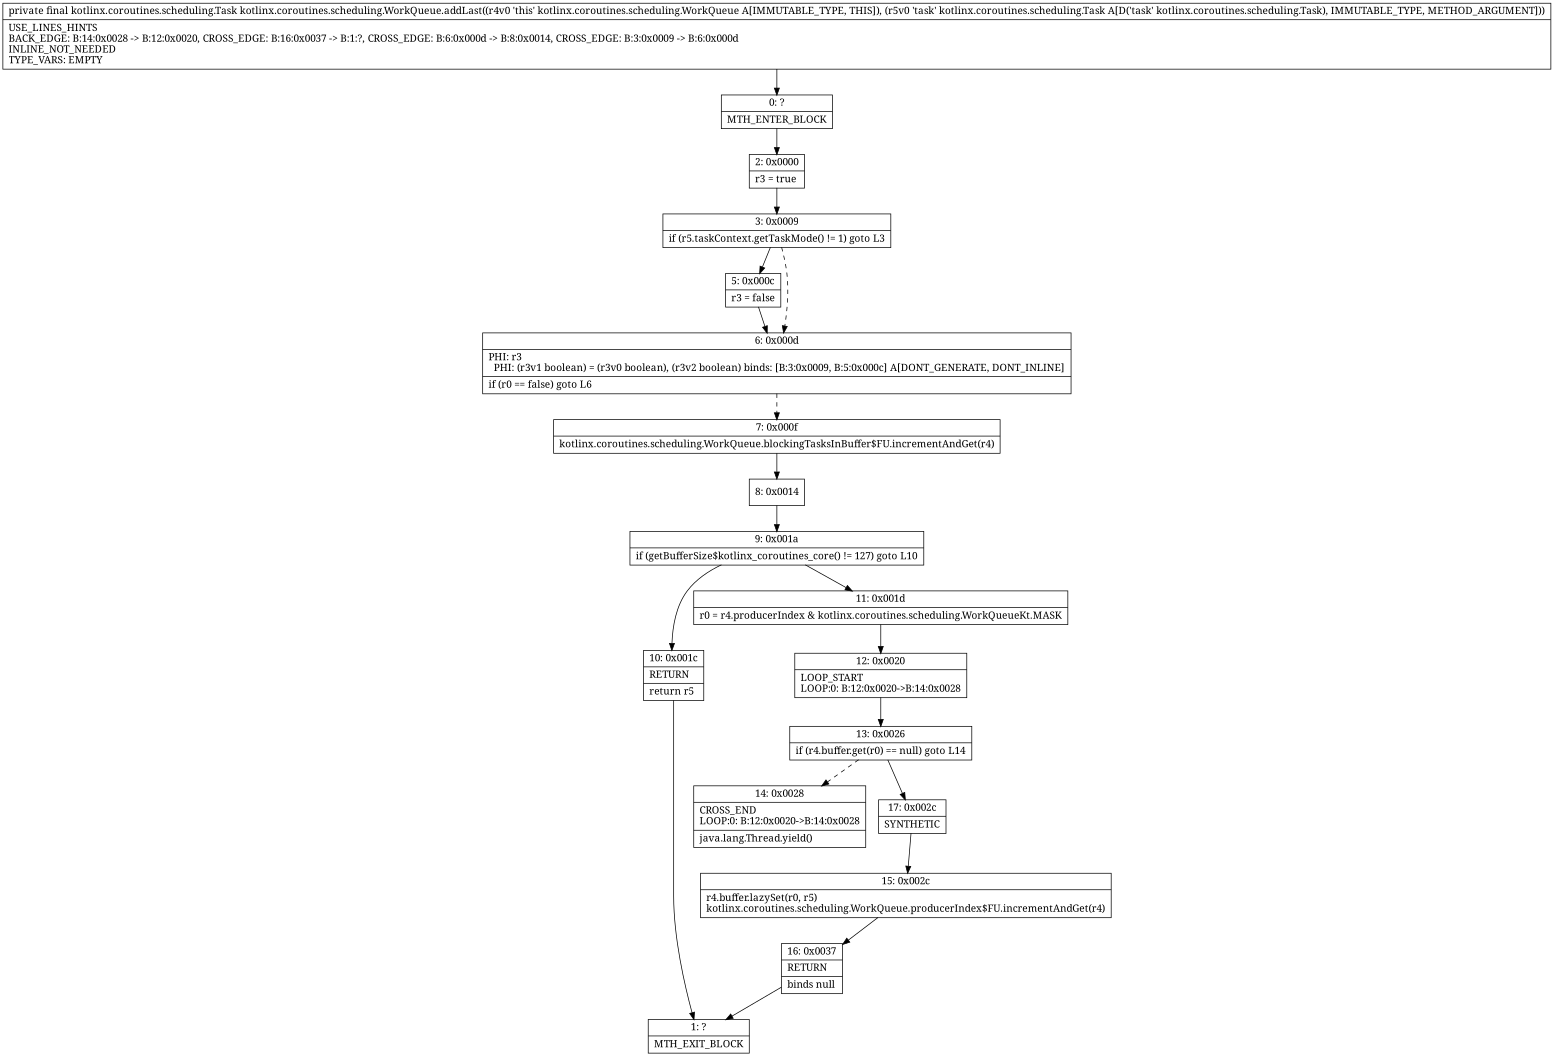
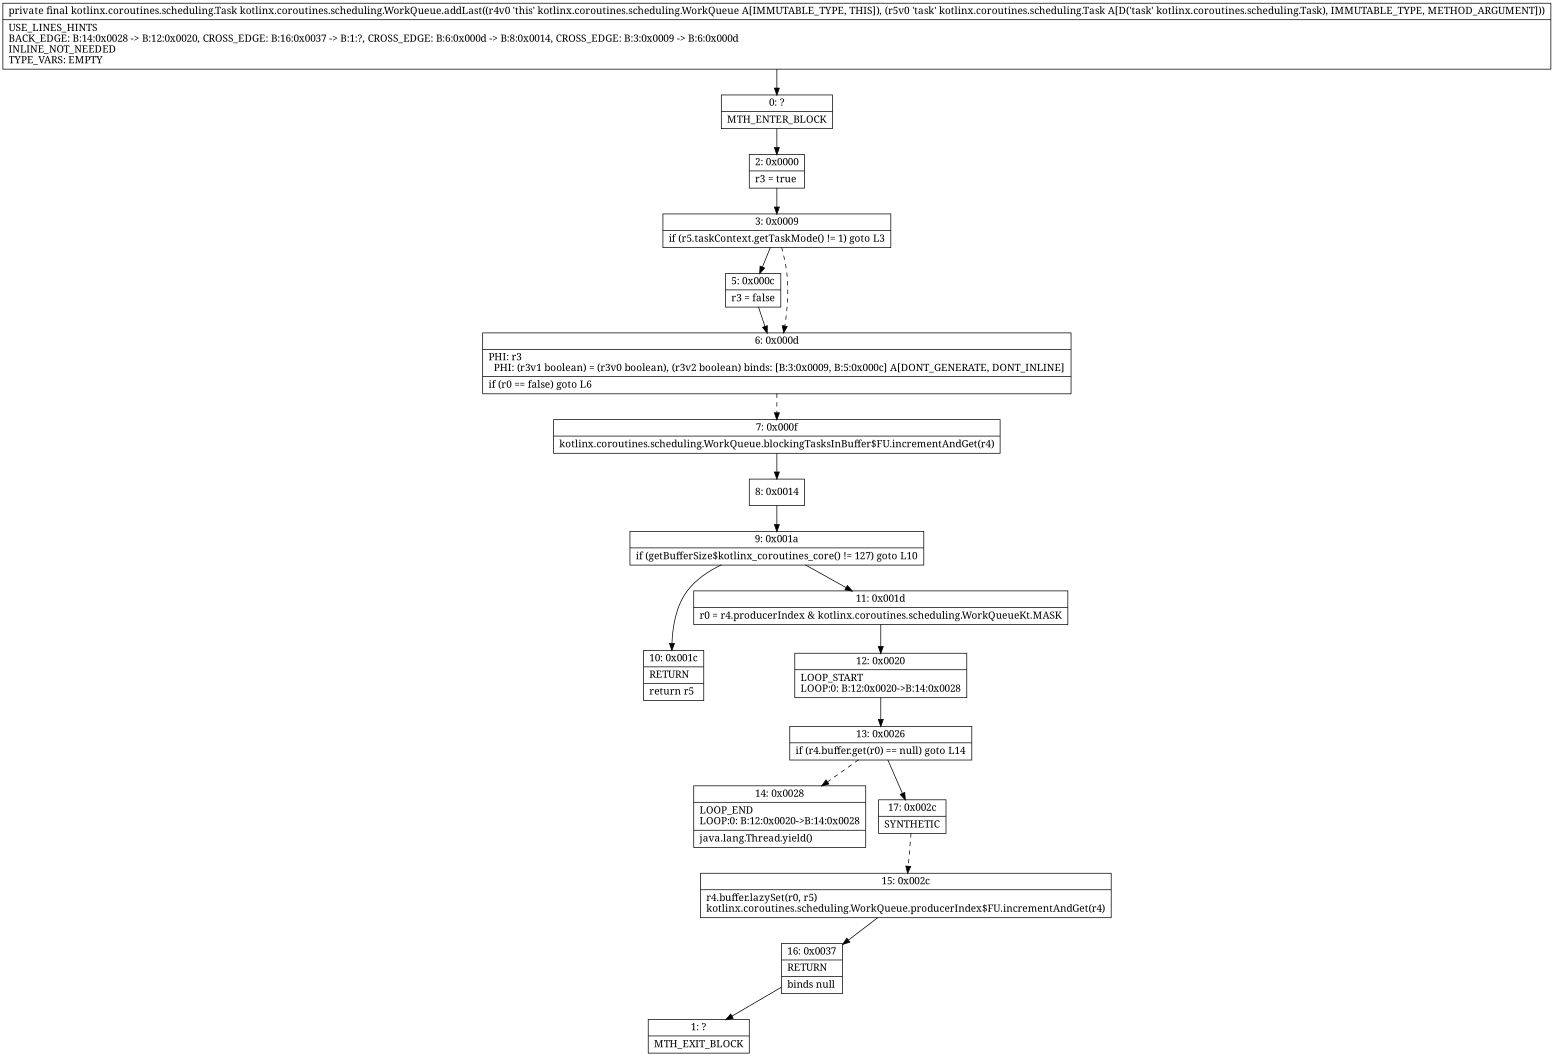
node "14: 0x0028": text "CROSS_END" -> "LOOP_END"
edge "17: 0x002c" -> "15: 0x002c": style solid -> dashed
edge "10: 0x001c" -> "1: ?": removed
